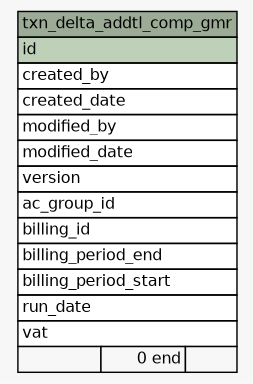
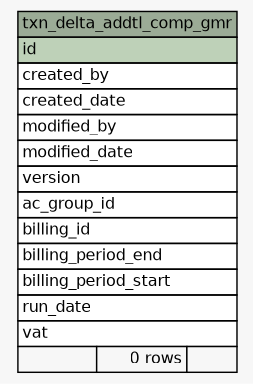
node "txn_delta_addtl_comp_gmr": text "0 end" -> "0 rows"
